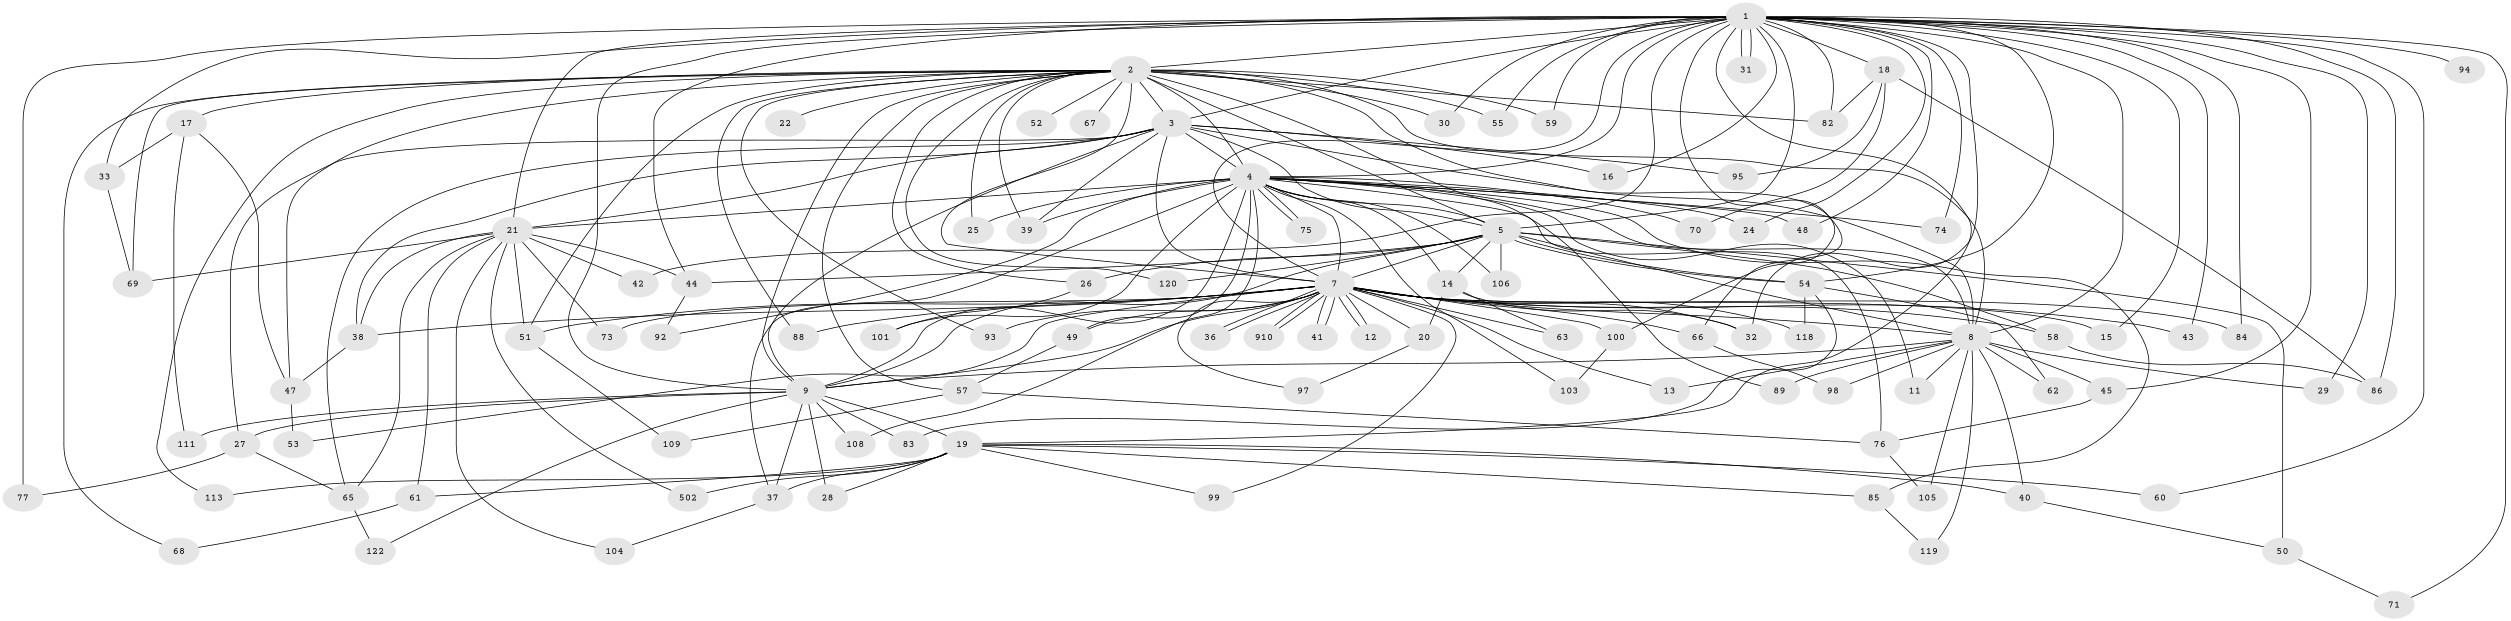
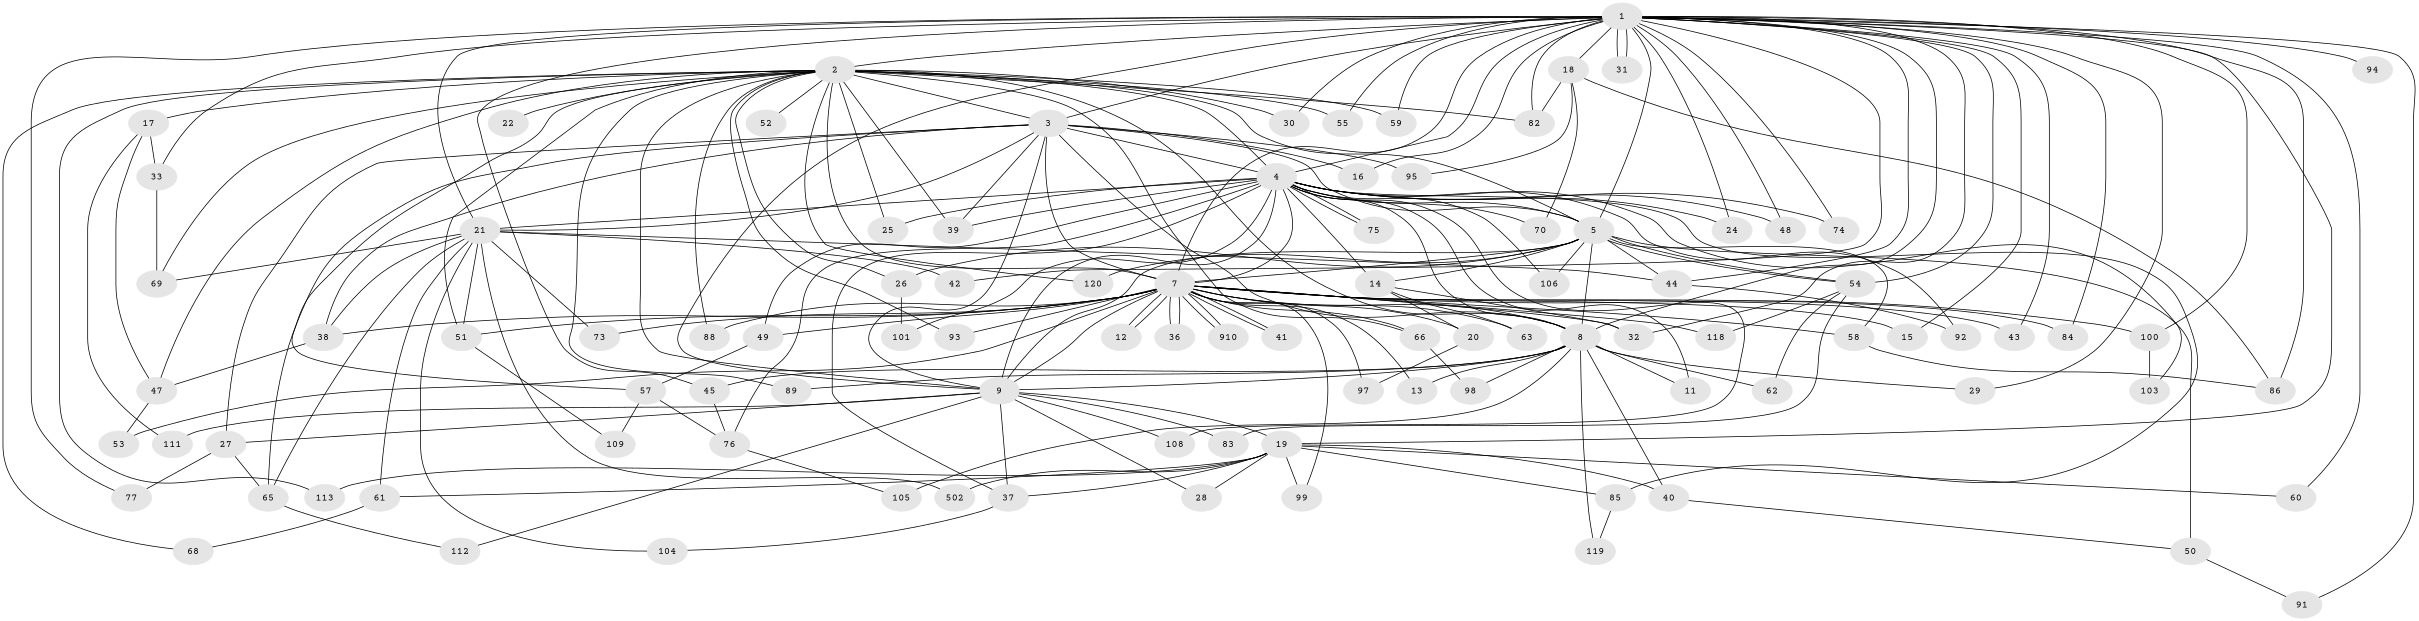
node "67": removed
node "122": label "122" -> "112"
node "71": label "71" -> "91"
